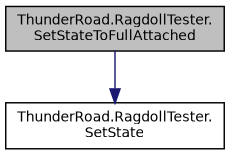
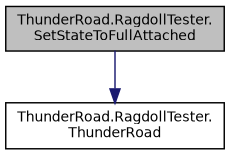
node "ThunderRoad.RagdollTester. SetState": label "ThunderRoad.RagdollTester. SetState" -> "ThunderRoad.RagdollTester. ThunderRoad"
